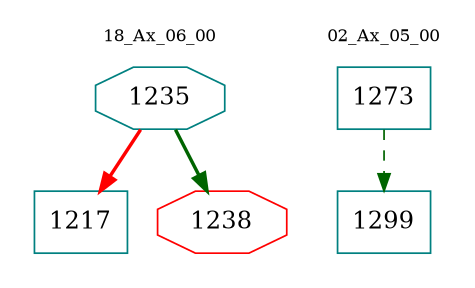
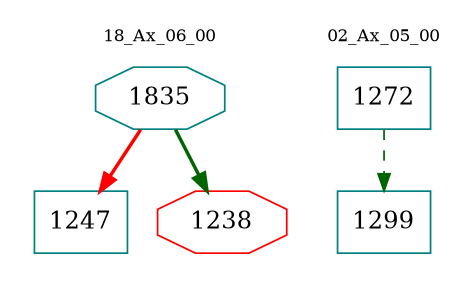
node "1235": label "1235" -> "1835"
node "1273": label "1273" -> "1272"
node "1217": label "1217" -> "1247"
